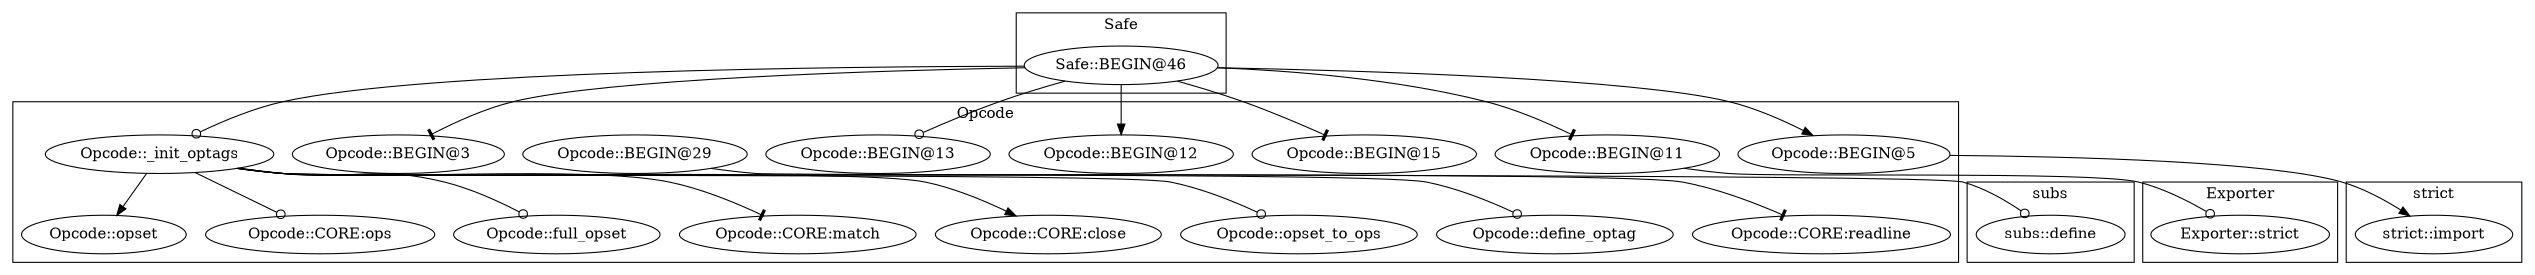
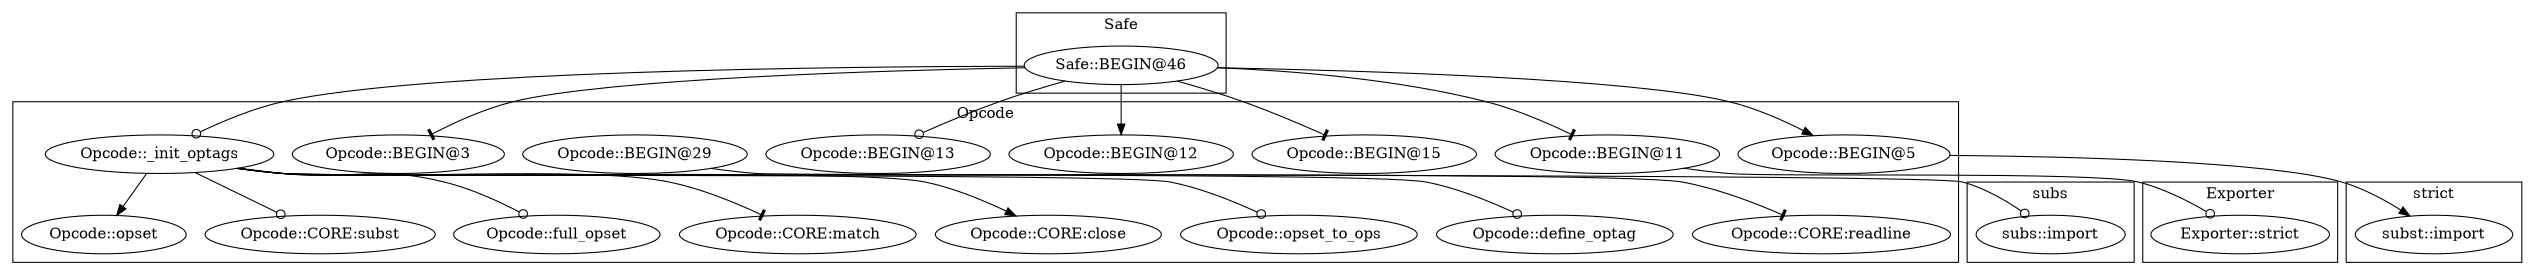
node "Opcode::CORE:ops": label "Opcode::CORE:ops" -> "Opcode::CORE:subst"
node "subs::define": label "subs::define" -> "subs::import"
node "strict::import": label "strict::import" -> "subst::import"
